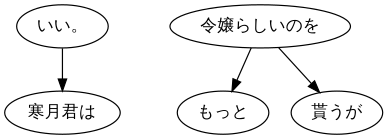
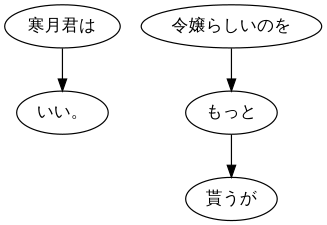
edge "いい。" -> "寒月君は": reversed
edge "令嬢らしいのを" -> "貰うが": now "もっと" -> "貰うが"
